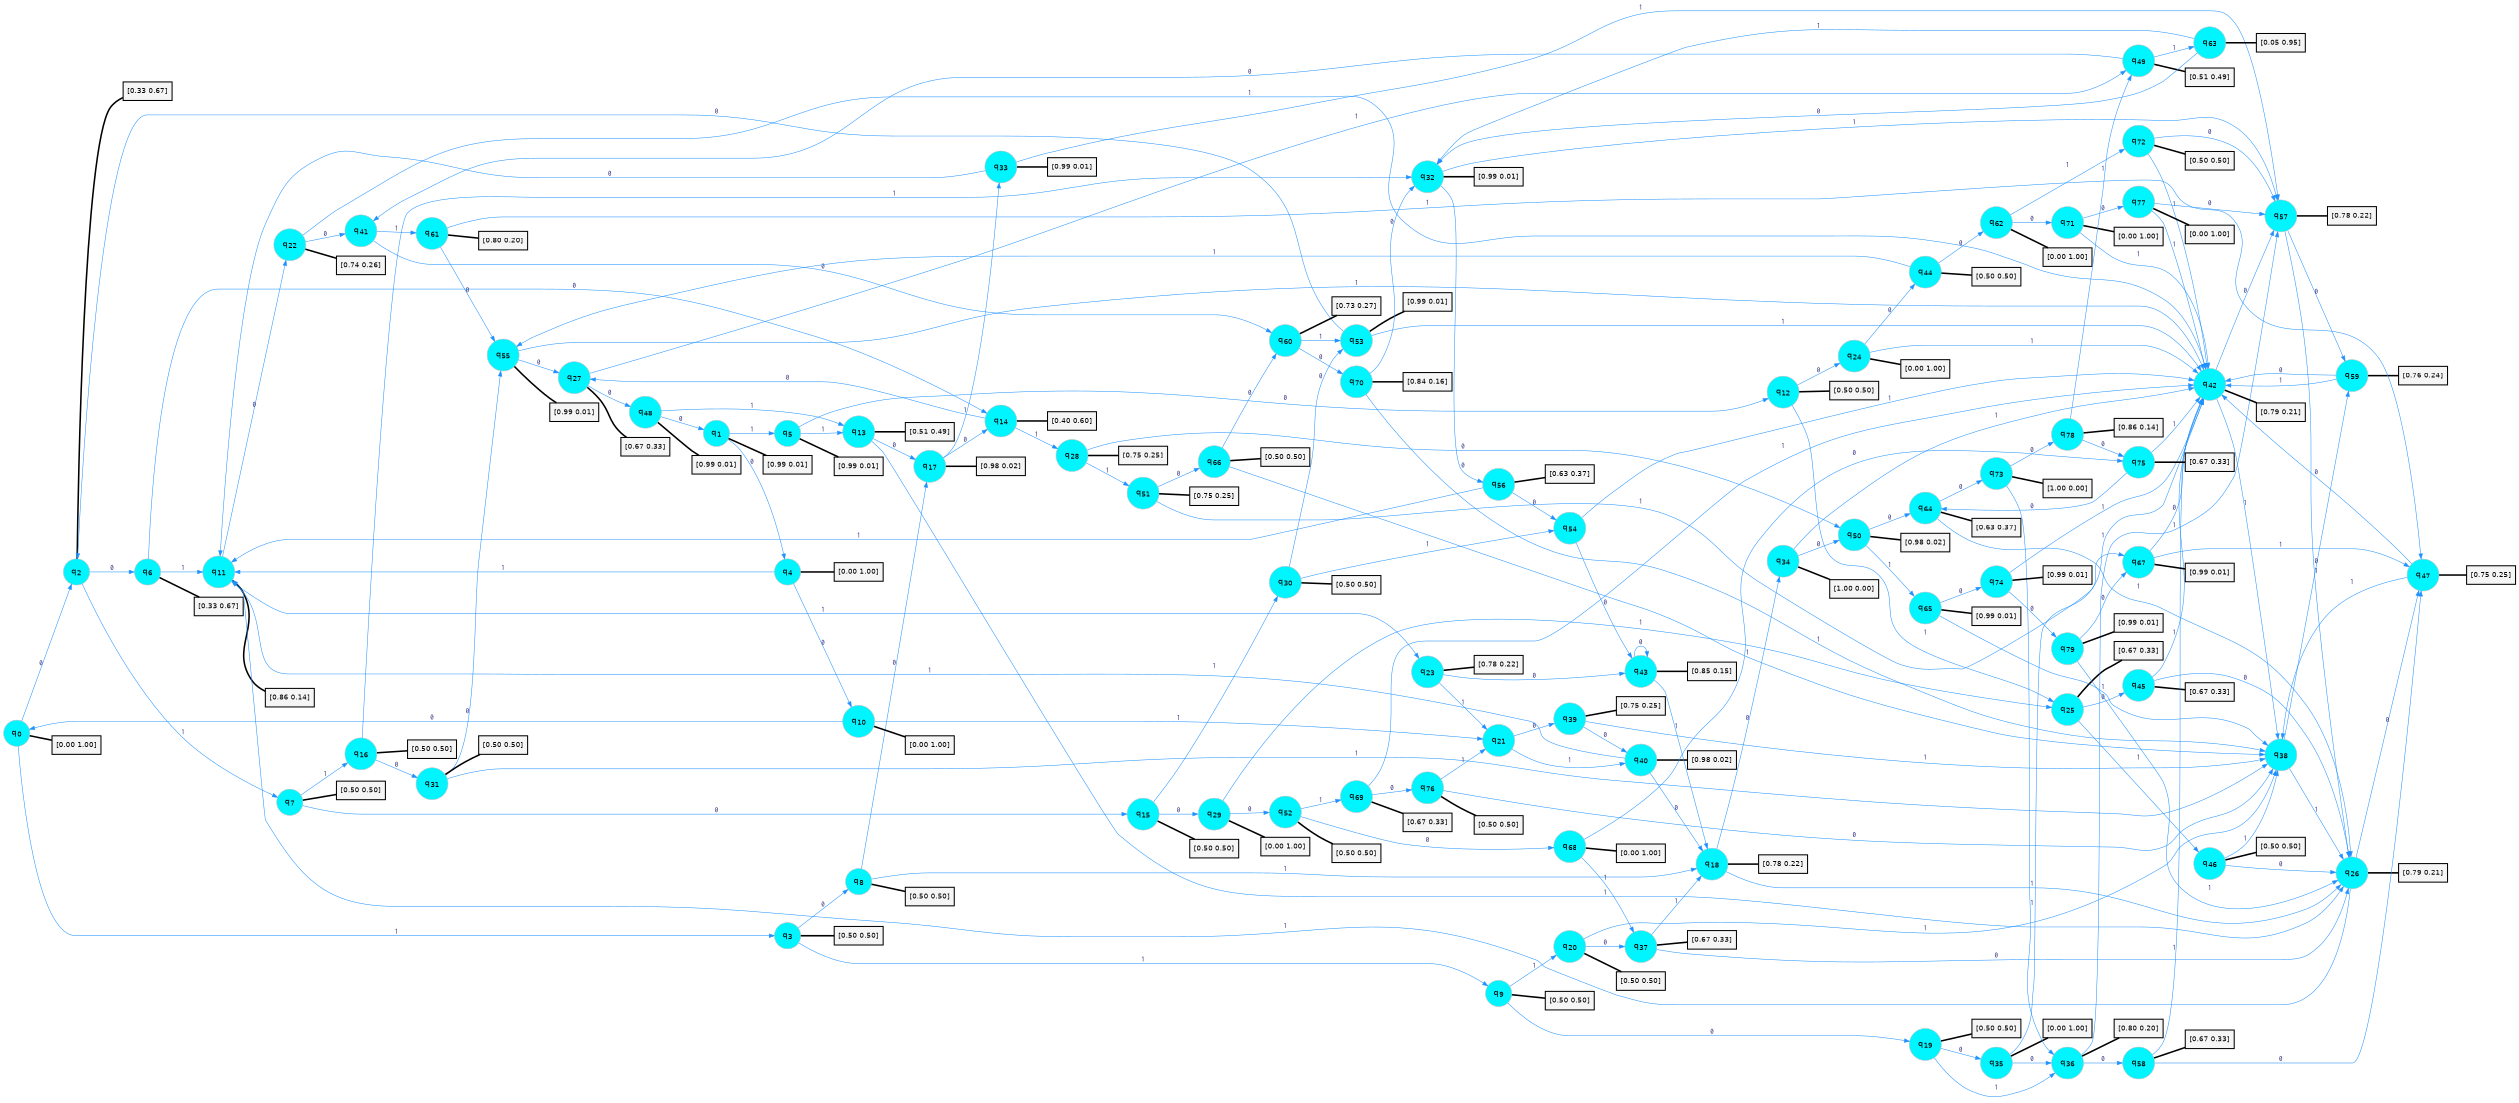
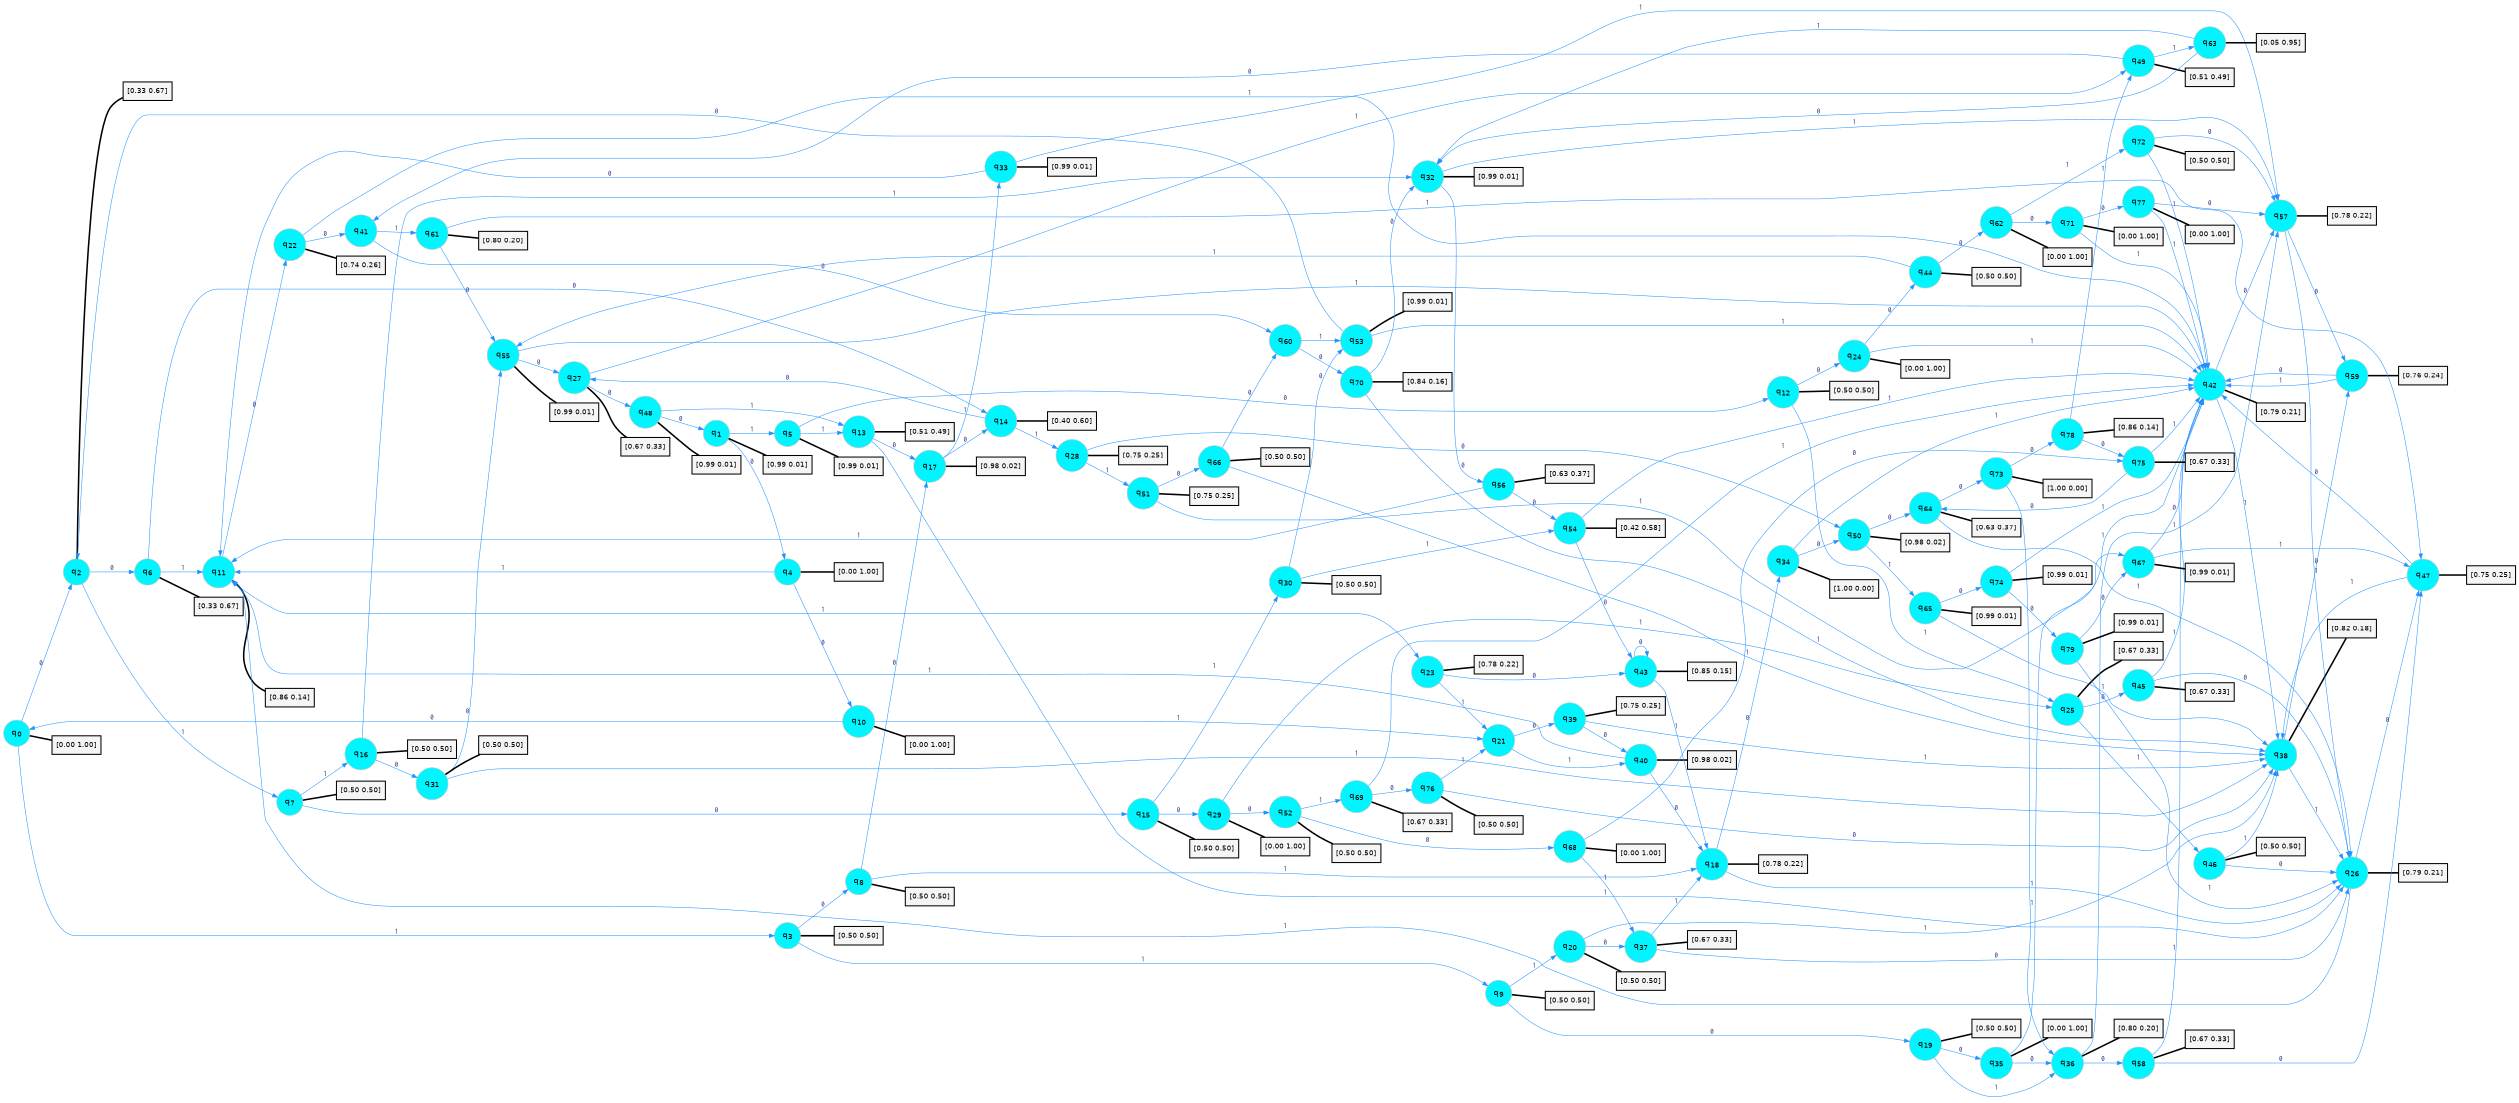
node "[0.73 0.27]": removed
node "[0.42 0.58]": added
node "[0.82 0.18]": added
